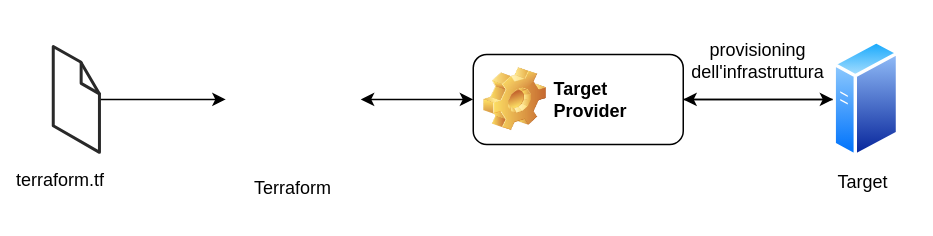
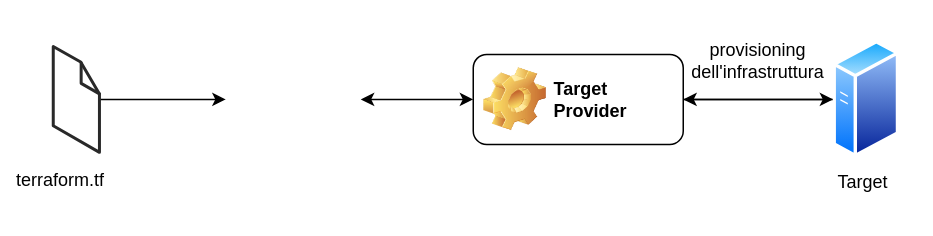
node "Terraform": removed
